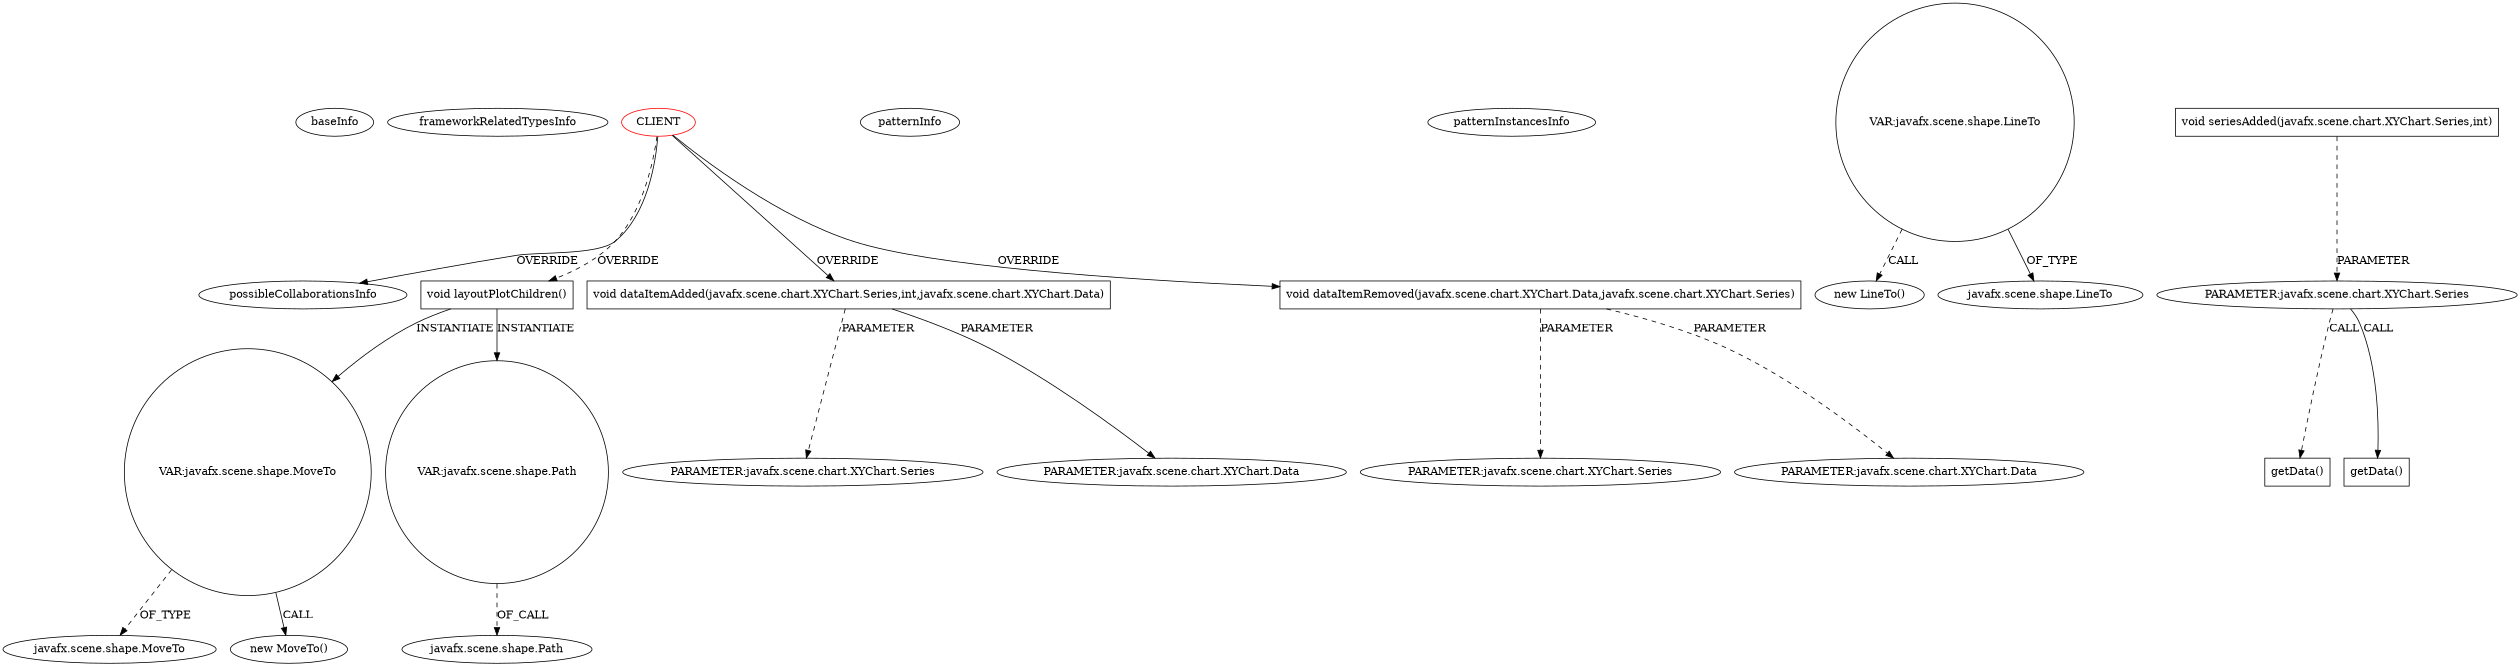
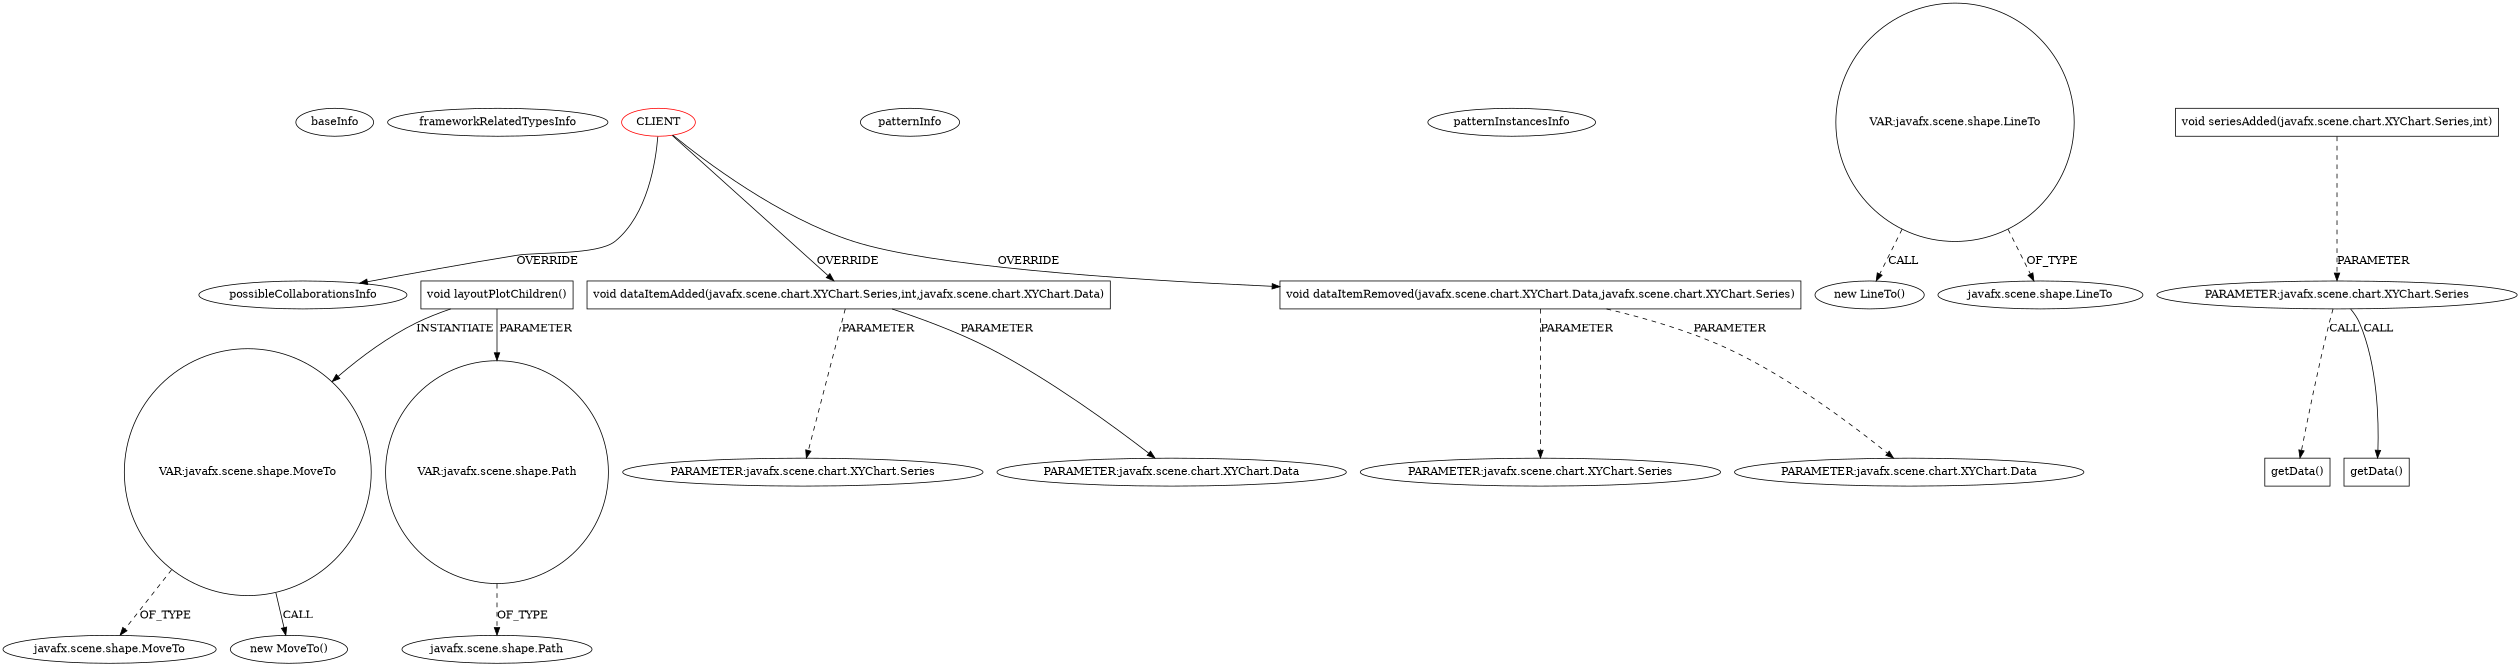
edge "VAR:javafx.scene.shape.LineTo" -> "javafx.scene.shape.LineTo": style solid -> dashed
edge "CLIENT" -> "void layoutPlotChildren()": removed, label "OVERRIDE"
edge "void layoutPlotChildren()" -> "VAR:javafx.scene.shape.Path": label "INSTANTIATE" -> "PARAMETER"
edge "VAR:javafx.scene.shape.Path" -> "javafx.scene.shape.Path": label "OF_CALL" -> "OF_TYPE"
